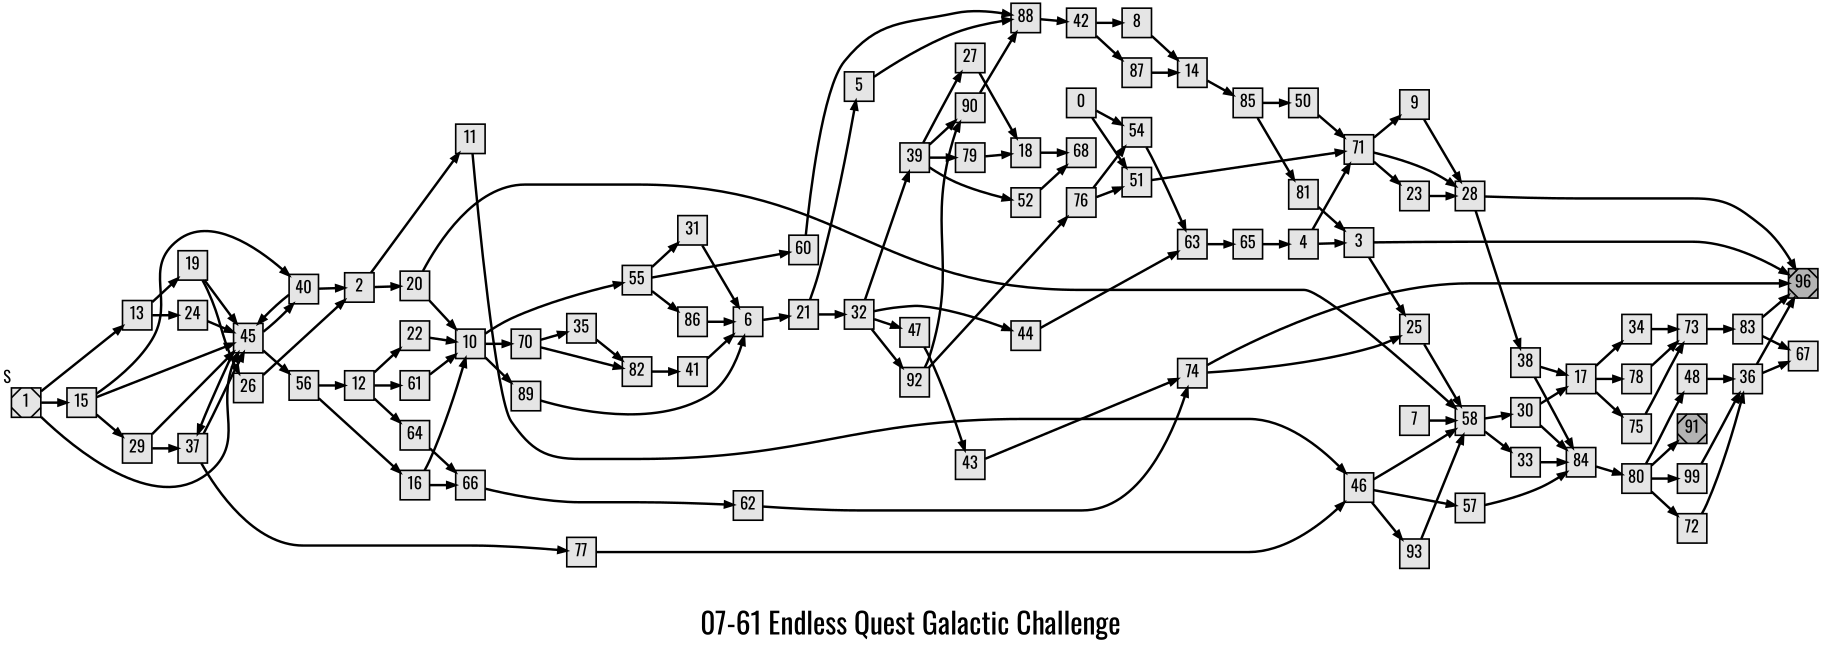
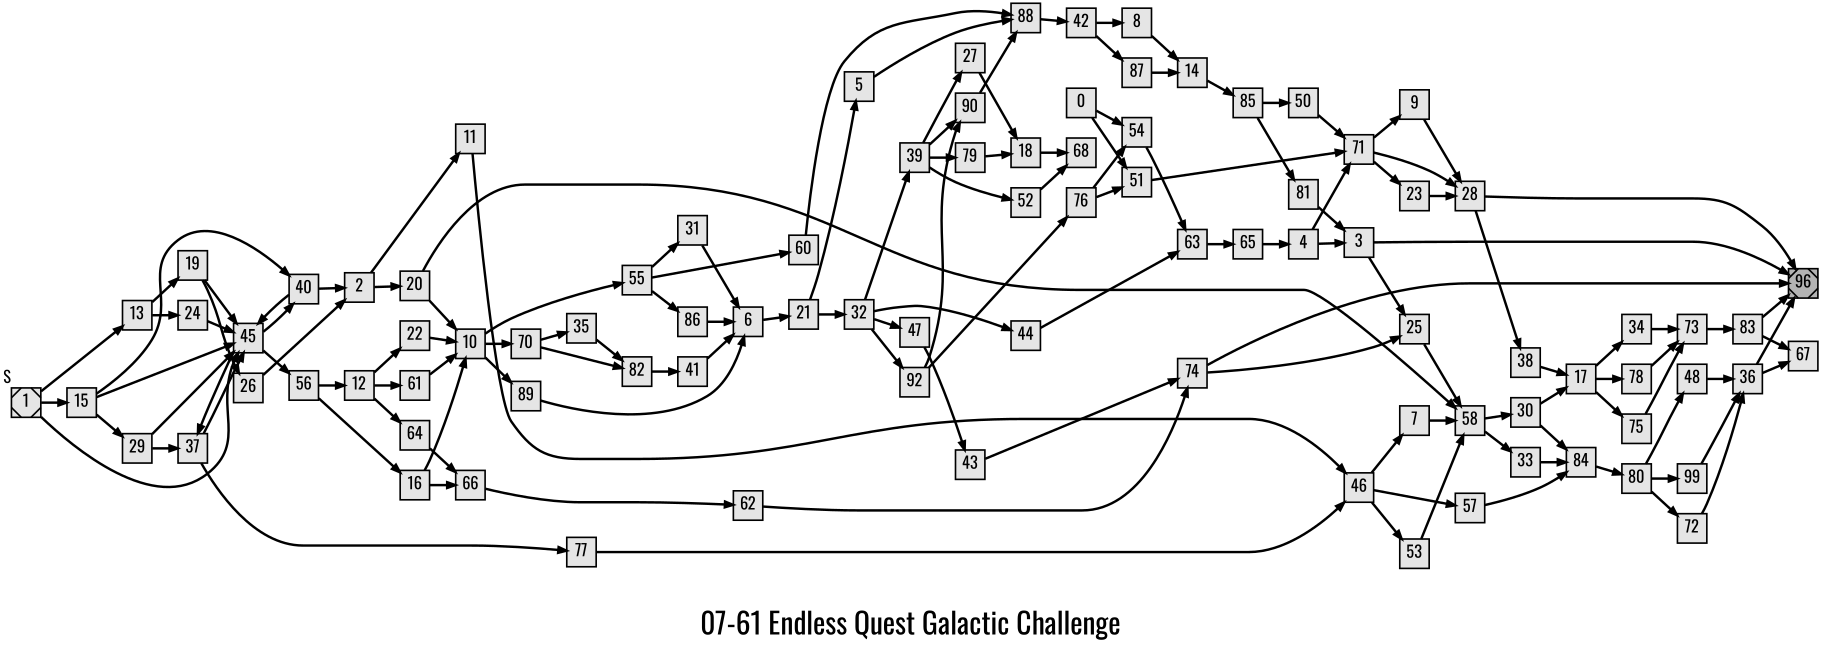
edge "38" -> "84": removed
node "91": removed
edge "46" -> "58": now "46" -> "7"
node "93": label "93" -> "53"
